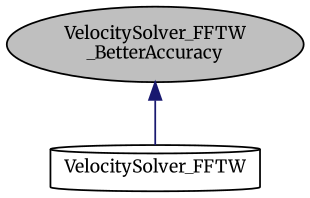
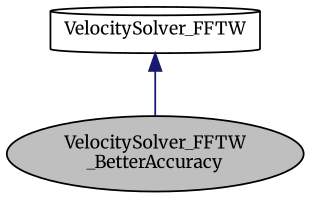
edge "VelocitySolver_FFTW" -> "VelocitySolver_FFTW _BetterAccuracy": reversed
